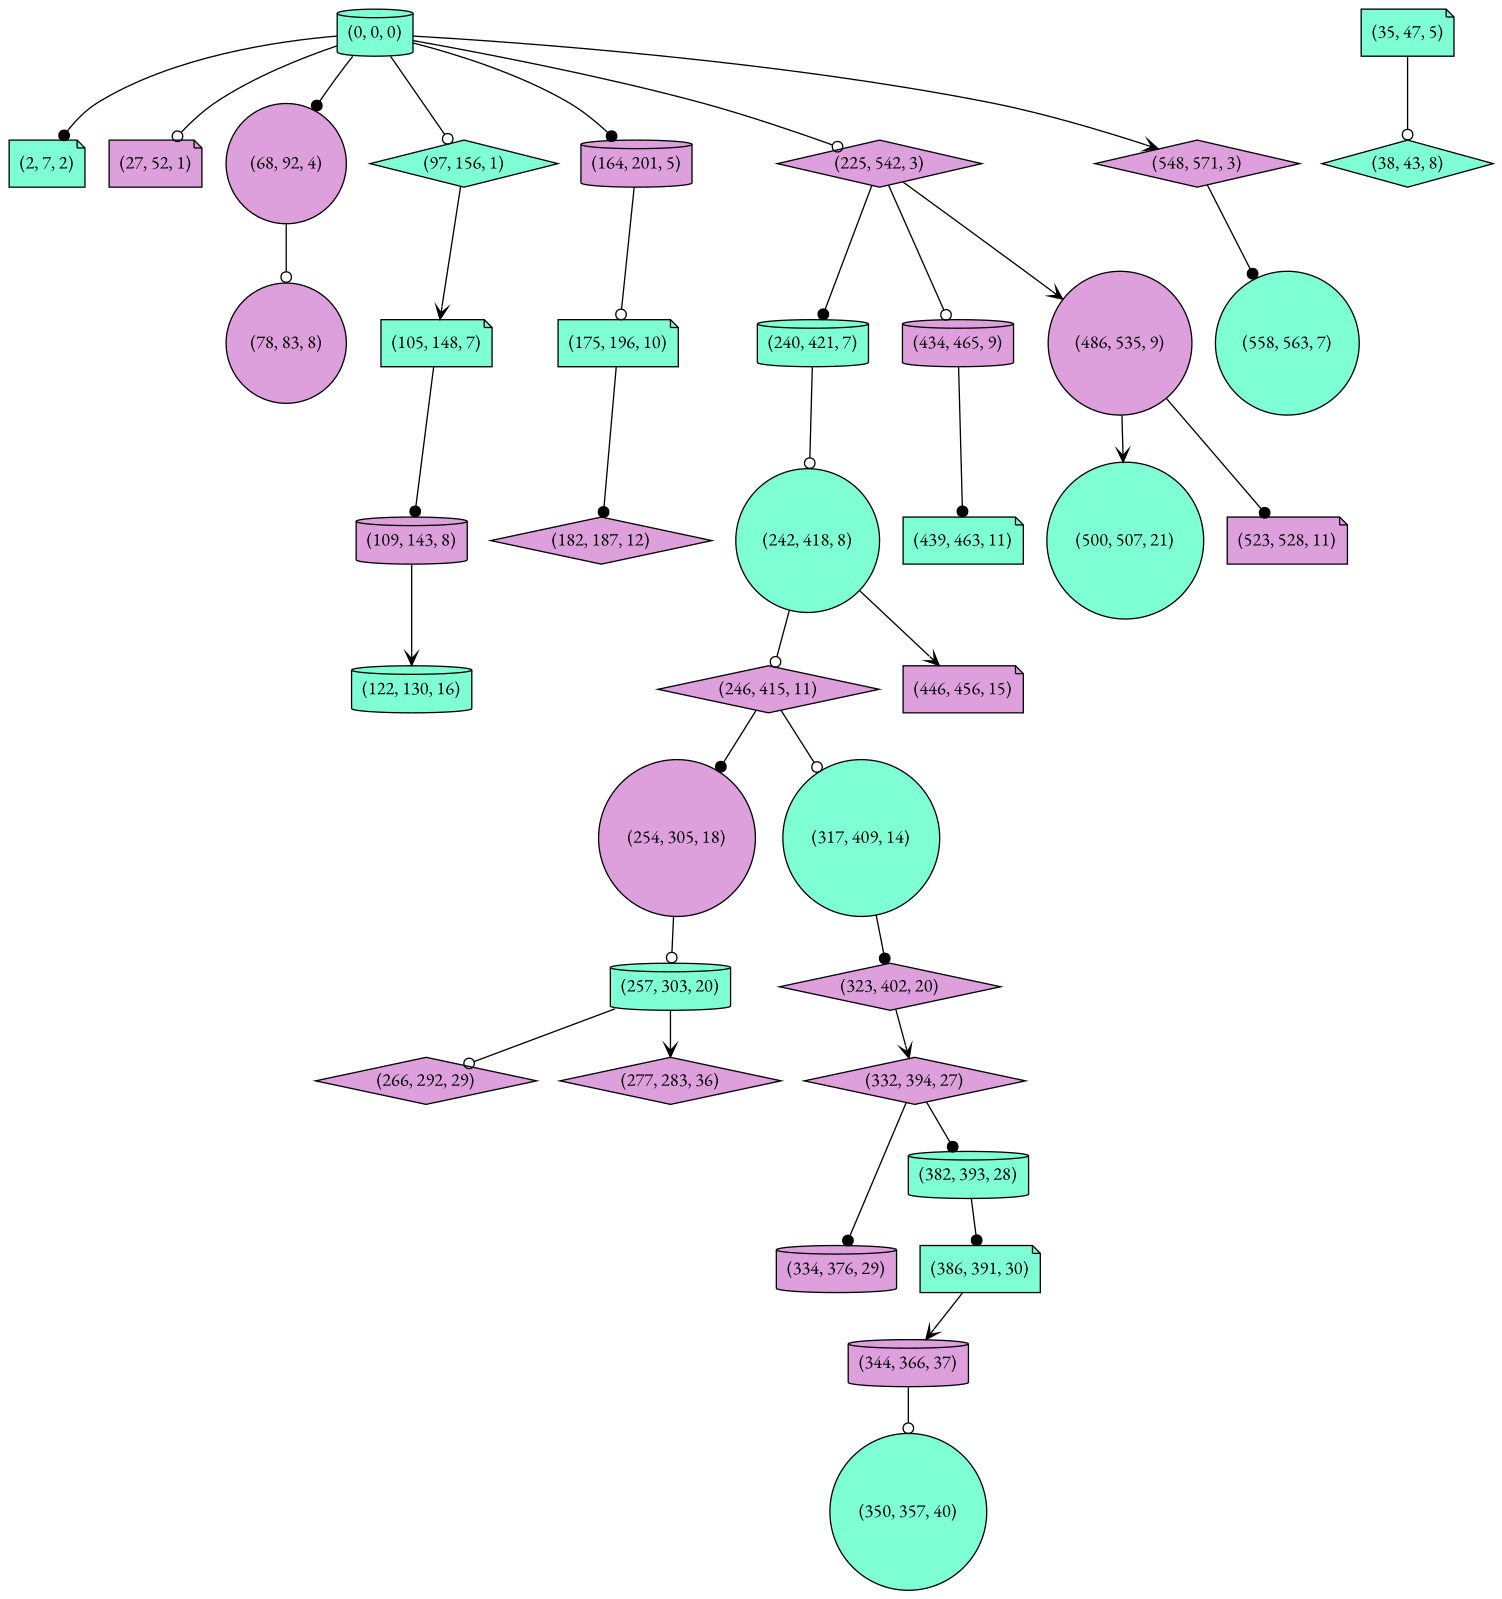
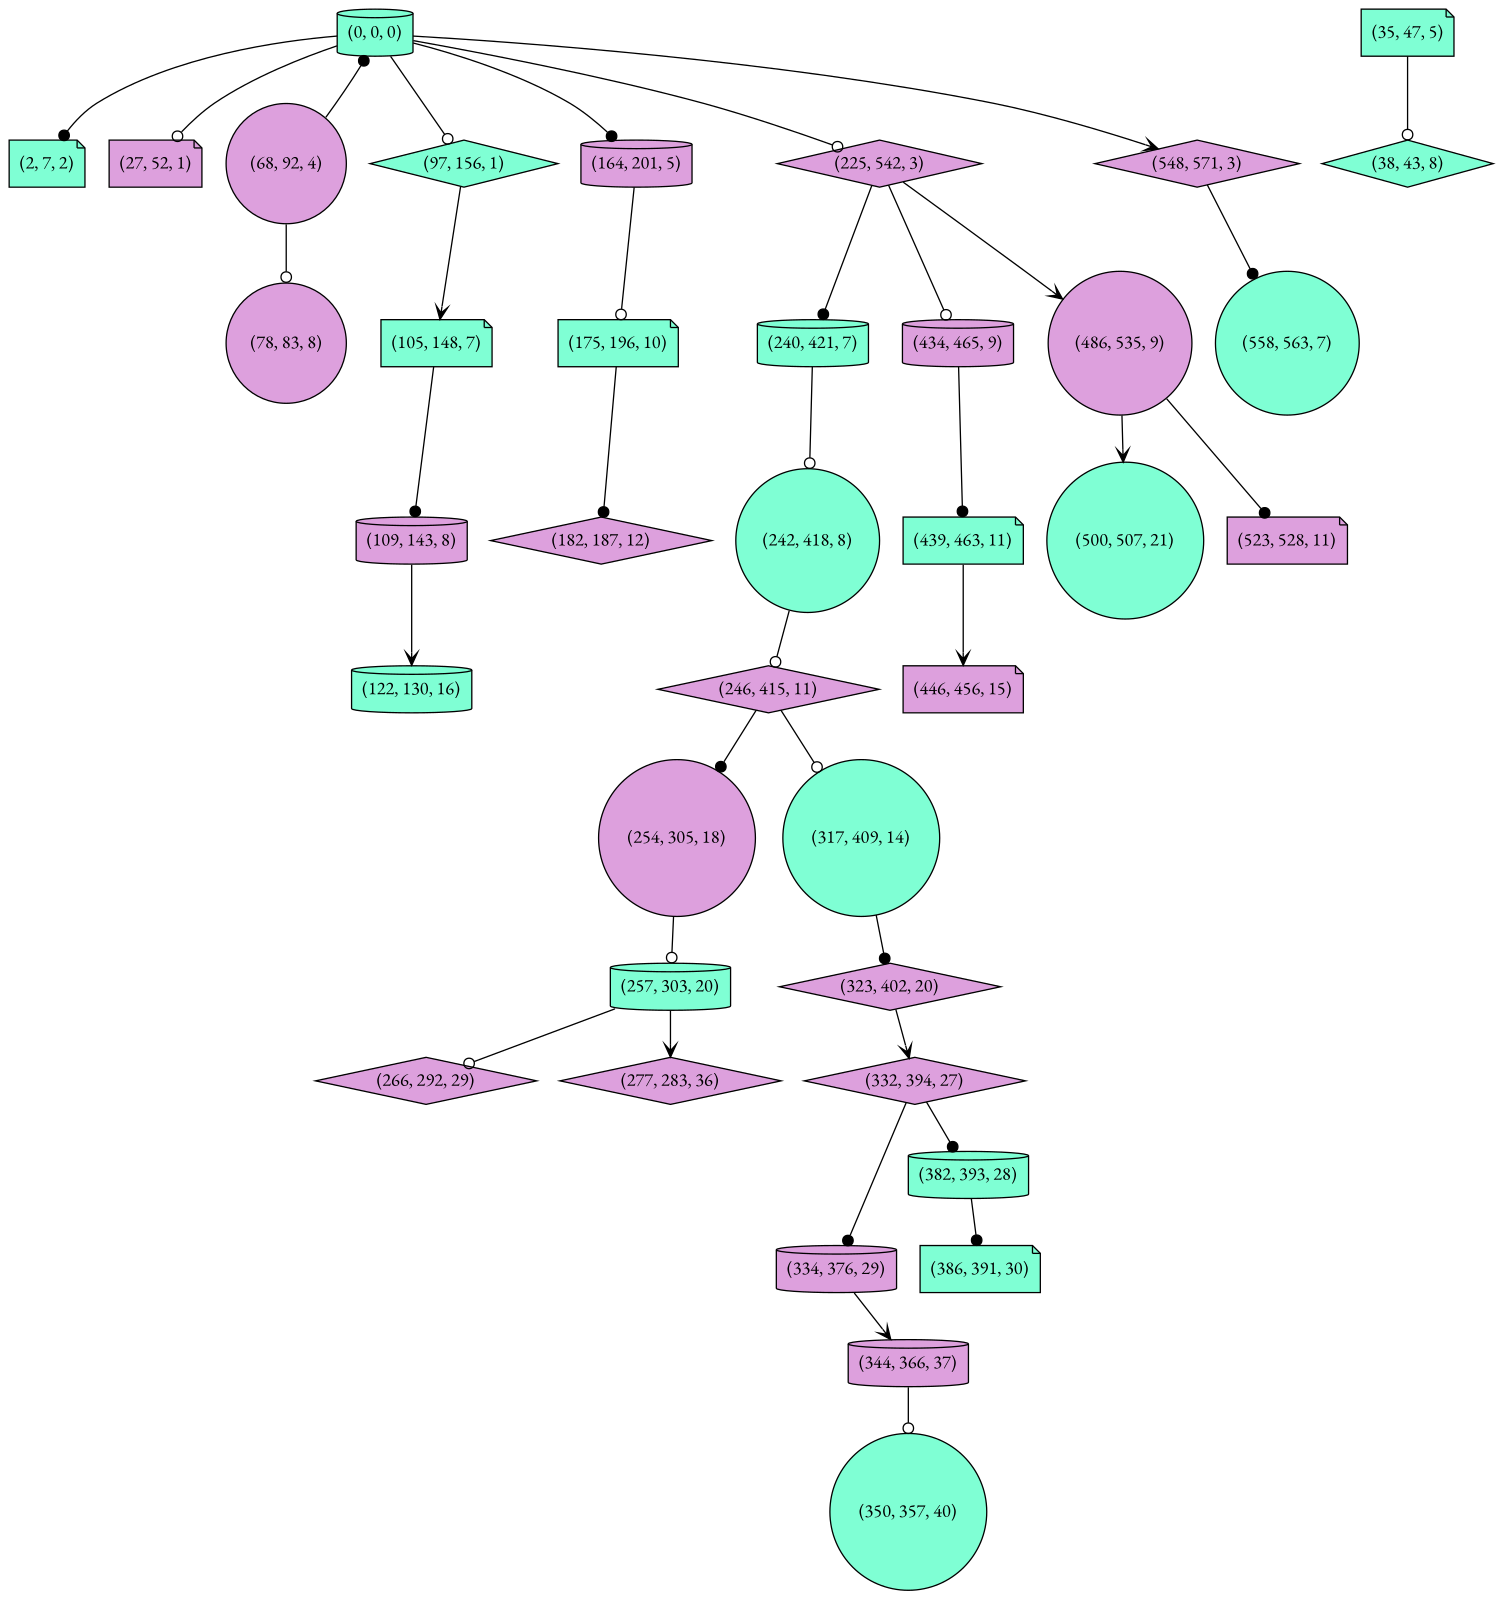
edge "(0, 0, 0)" -> "(68, 92, 4)": reversed
edge "(242, 418, 8)" -> "(446, 456, 15)": now "(439, 463, 11)" -> "(446, 456, 15)"
edge "(386, 391, 30)" -> "(344, 366, 37)": now "(334, 376, 29)" -> "(344, 366, 37)"
